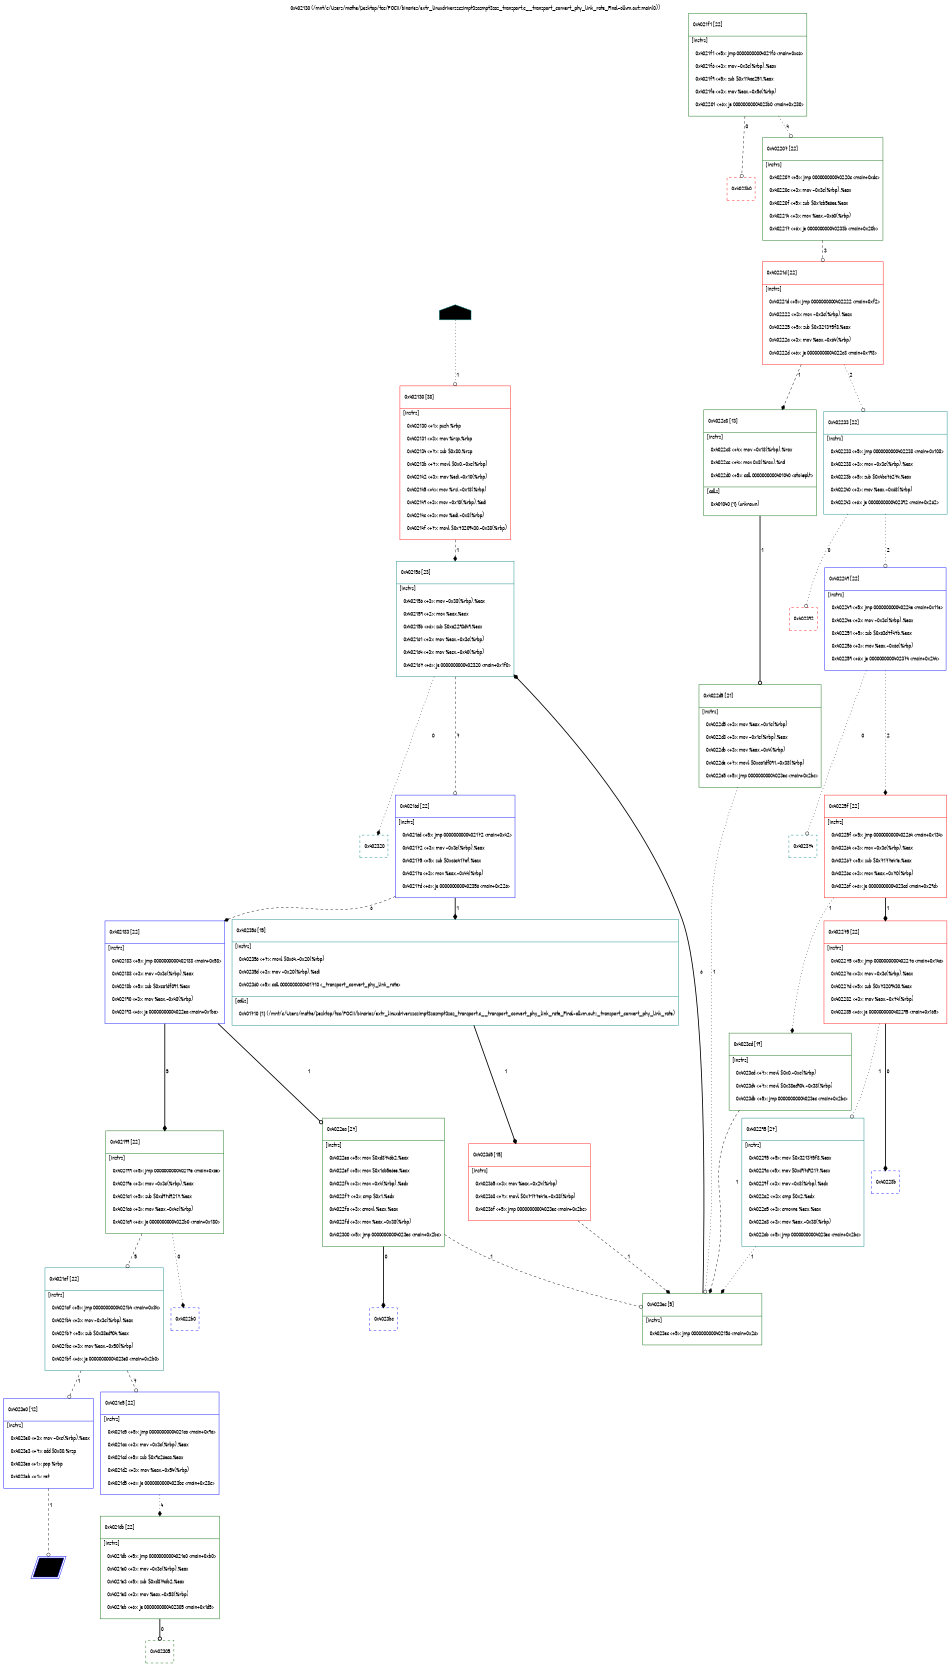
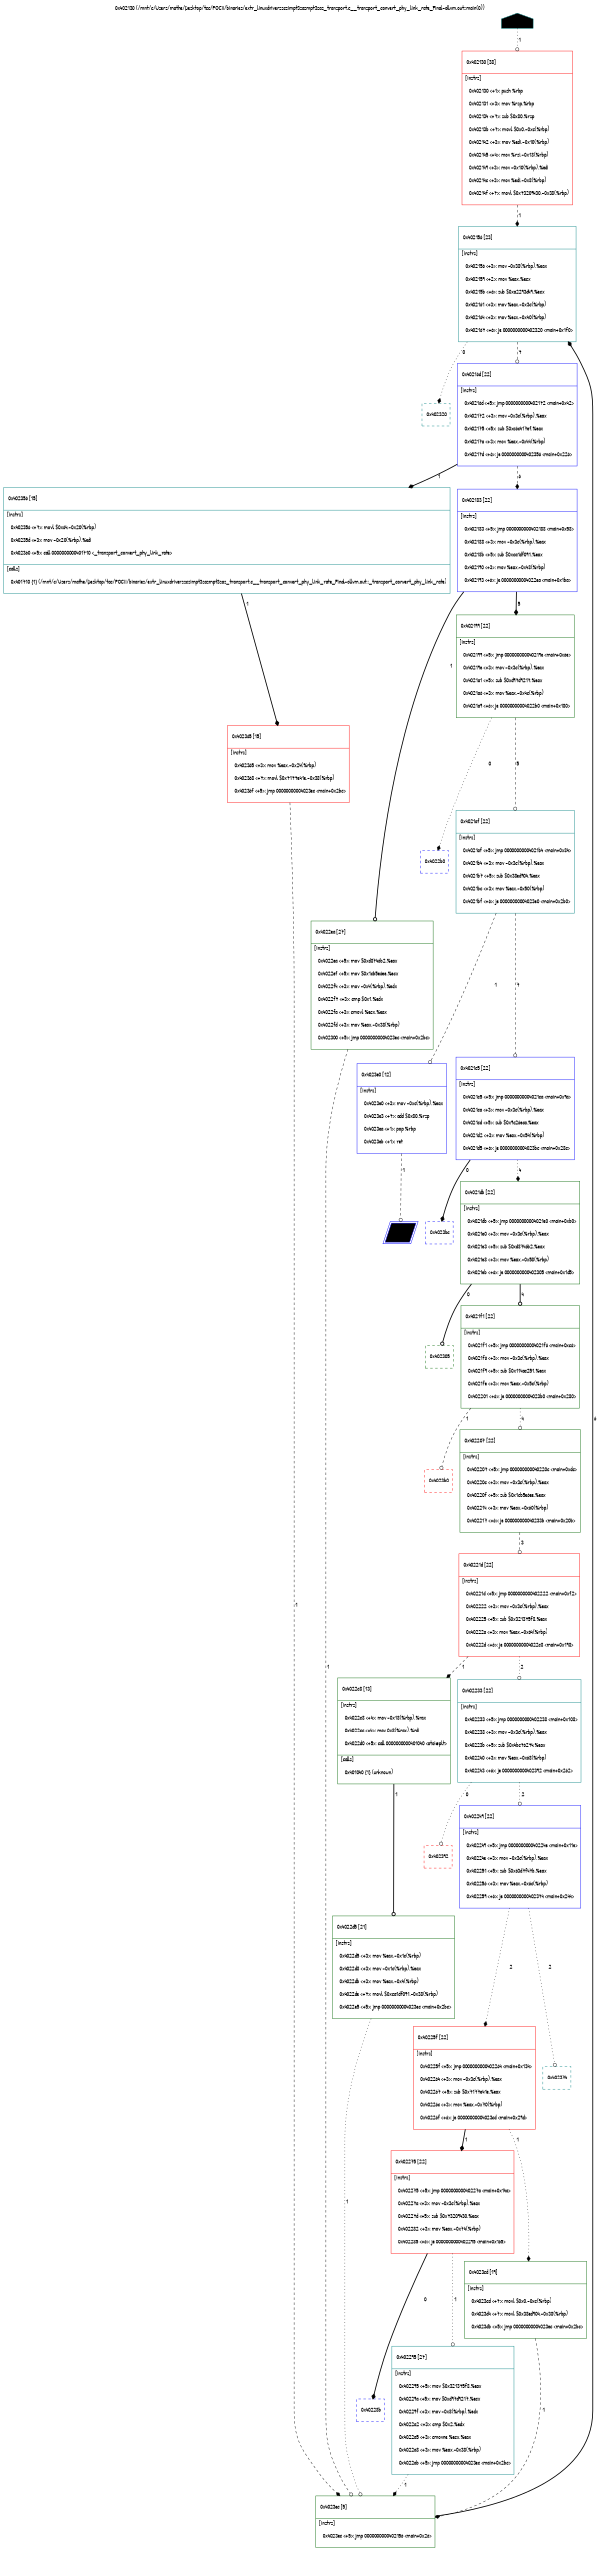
edge "0x4021f1 [22]" -> "0x4023b0": label " 0" -> " 1"
edge "0x402249 [22]" -> "0x402374": label " 0" -> " 2"
edge "0x4022ea [27]" -> "0x4023bc": now "0x4021c5 [22]" -> "0x4023bc"
edge "0x4021db [22]" -> "0x4021f1 [22]": added, label "4"
